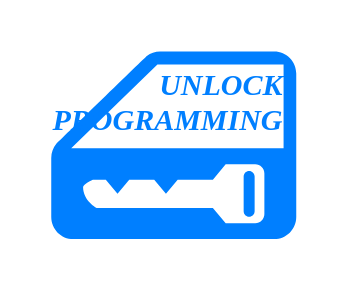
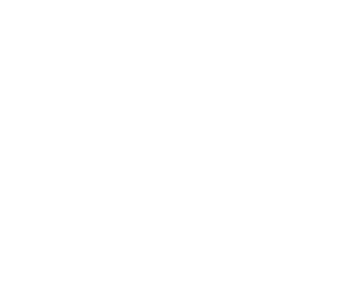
node "UNLOCK PROGRAMMING": removed
